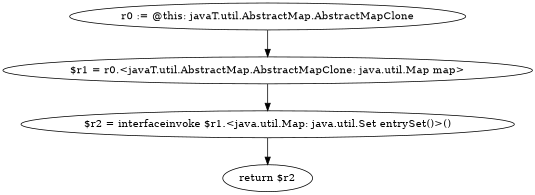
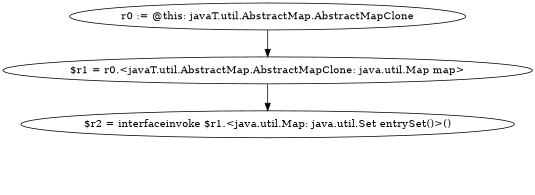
node "return $r2": removed
